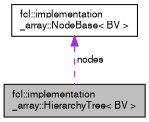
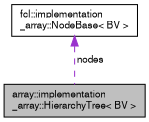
node "fcl::implementation _array::HierarchyTree< BV >": label "fcl::implementation _array::HierarchyTree< BV >" -> "array::implementation _array::HierarchyTree< BV >"
